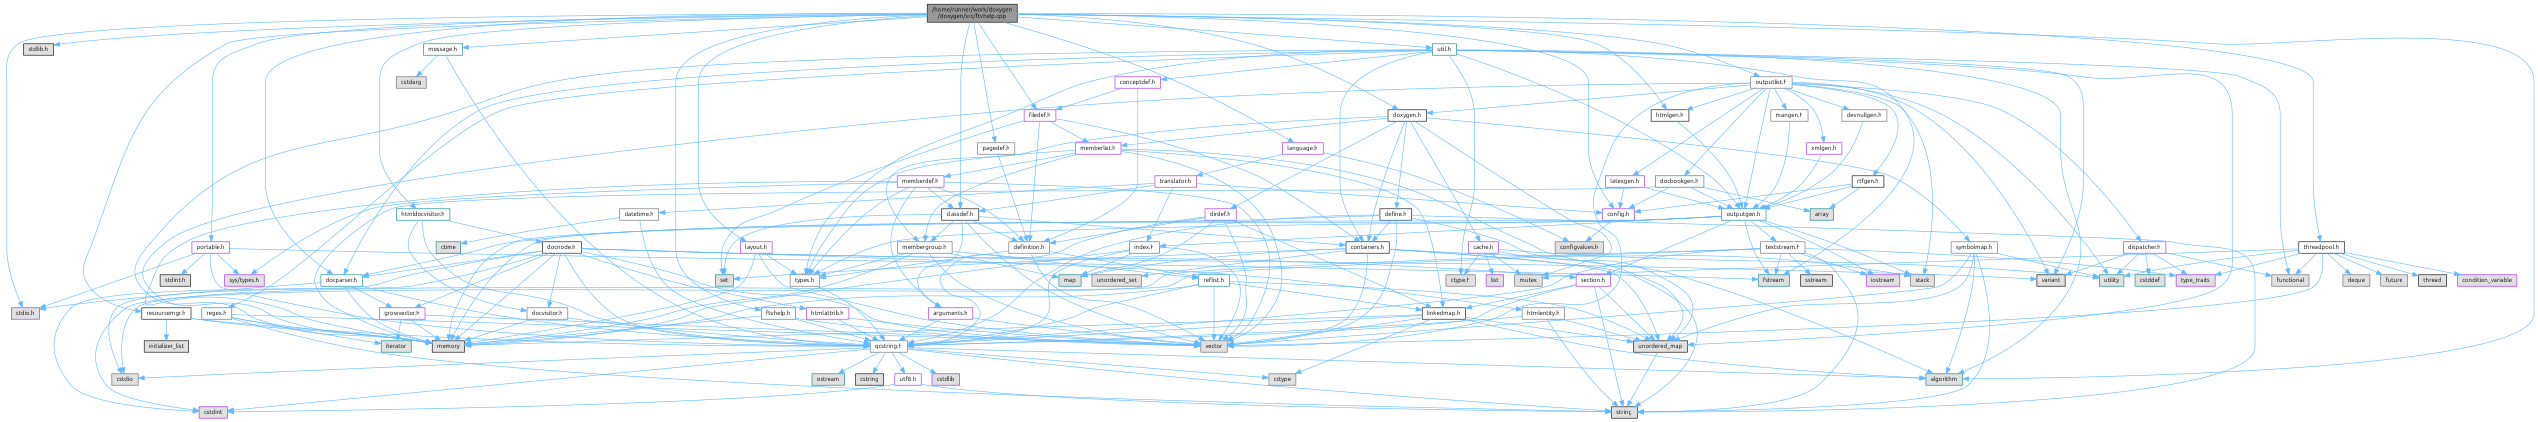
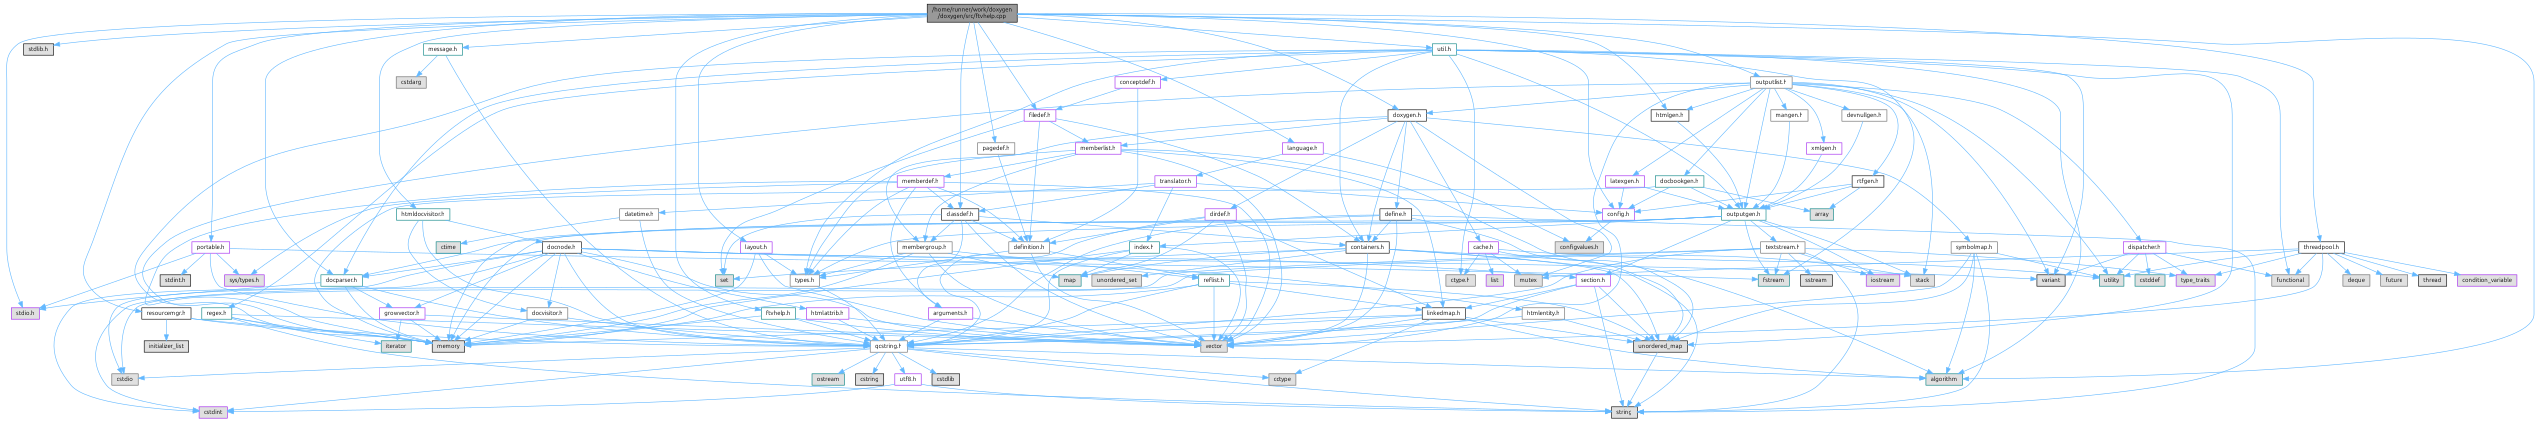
edge "htmlentity.h" -> "string": removed
node "cstdlib": color purple -> black
